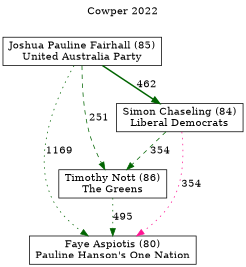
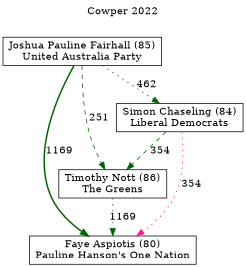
edge "Joshua Pauline Fairhall (85) United Australia Party" -> "Simon Chaseling (84) Liberal Democrats": style bold -> dotted
edge "Joshua Pauline Fairhall (85) United Australia Party" -> "Faye Aspiotis (80) Pauline Hanson's One Nation": style dotted -> bold
edge "Timothy Nott (86) The Greens" -> "Faye Aspiotis (80) Pauline Hanson's One Nation": label "495" -> "1169"
